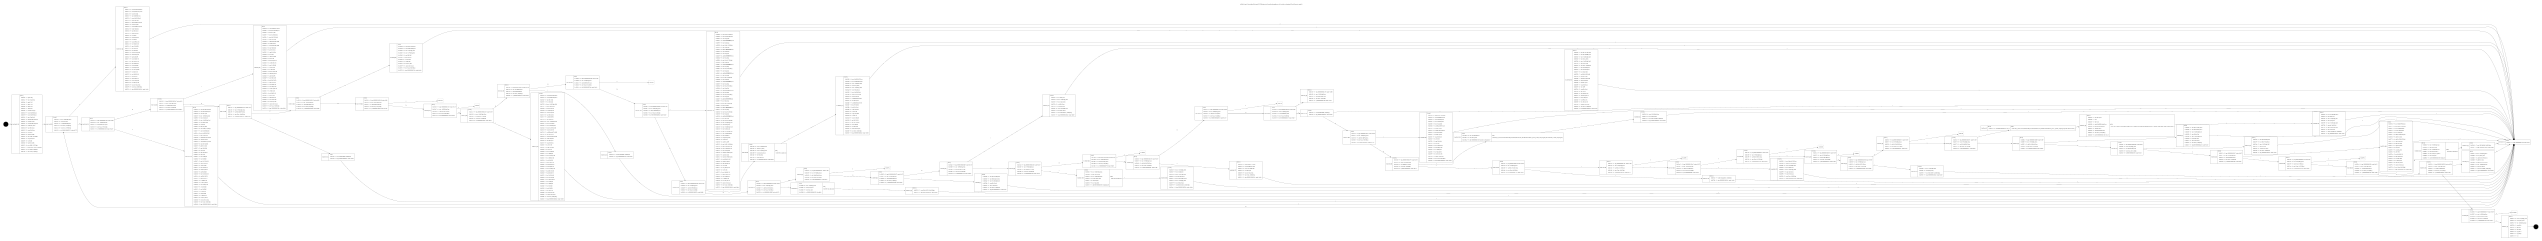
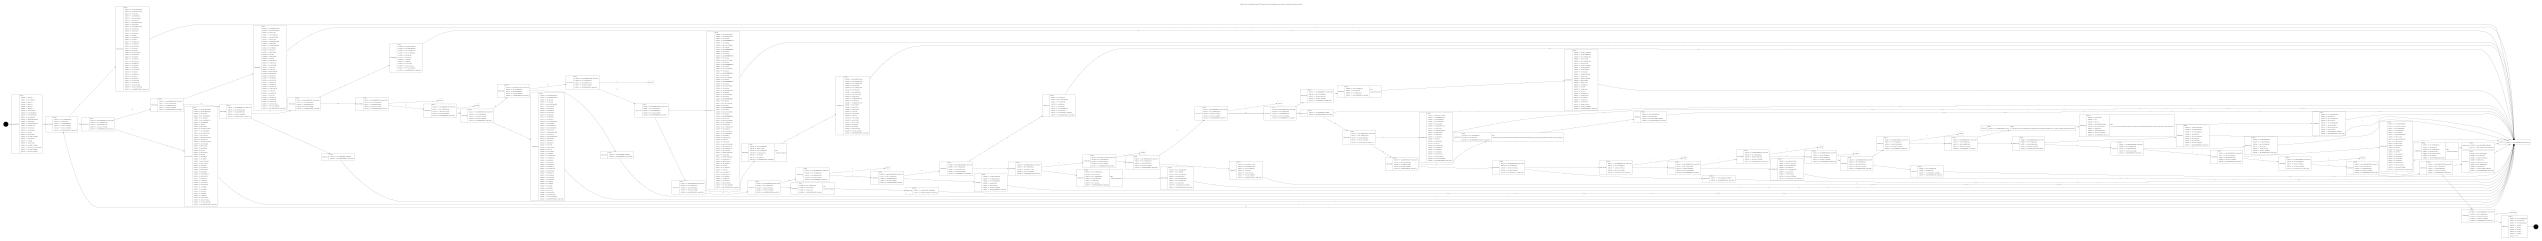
node "0x402348 [16]": added
